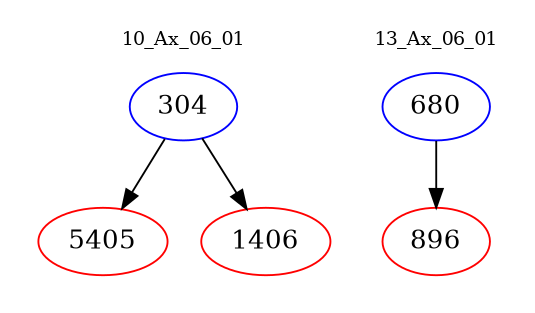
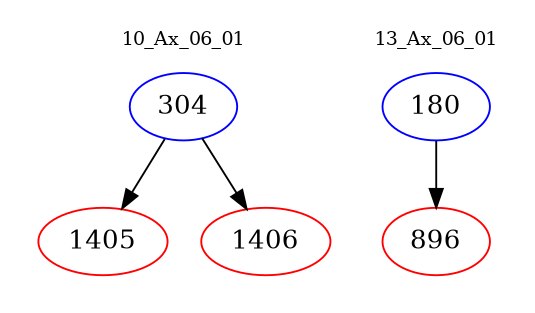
node "680": label "680" -> "180"
node "5405": label "5405" -> "1405"
